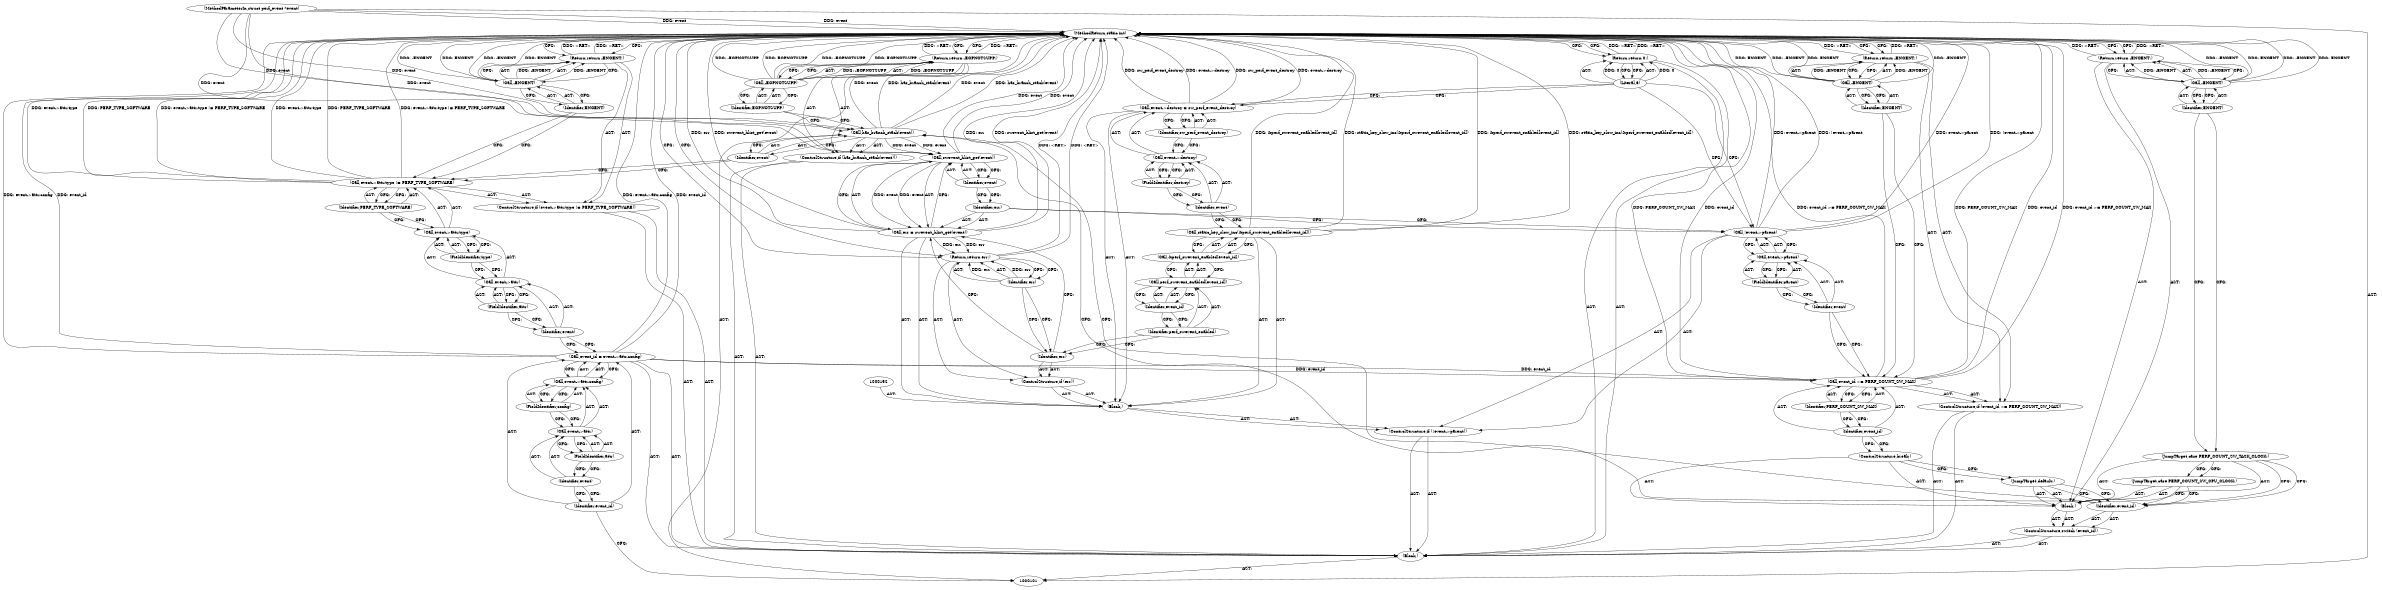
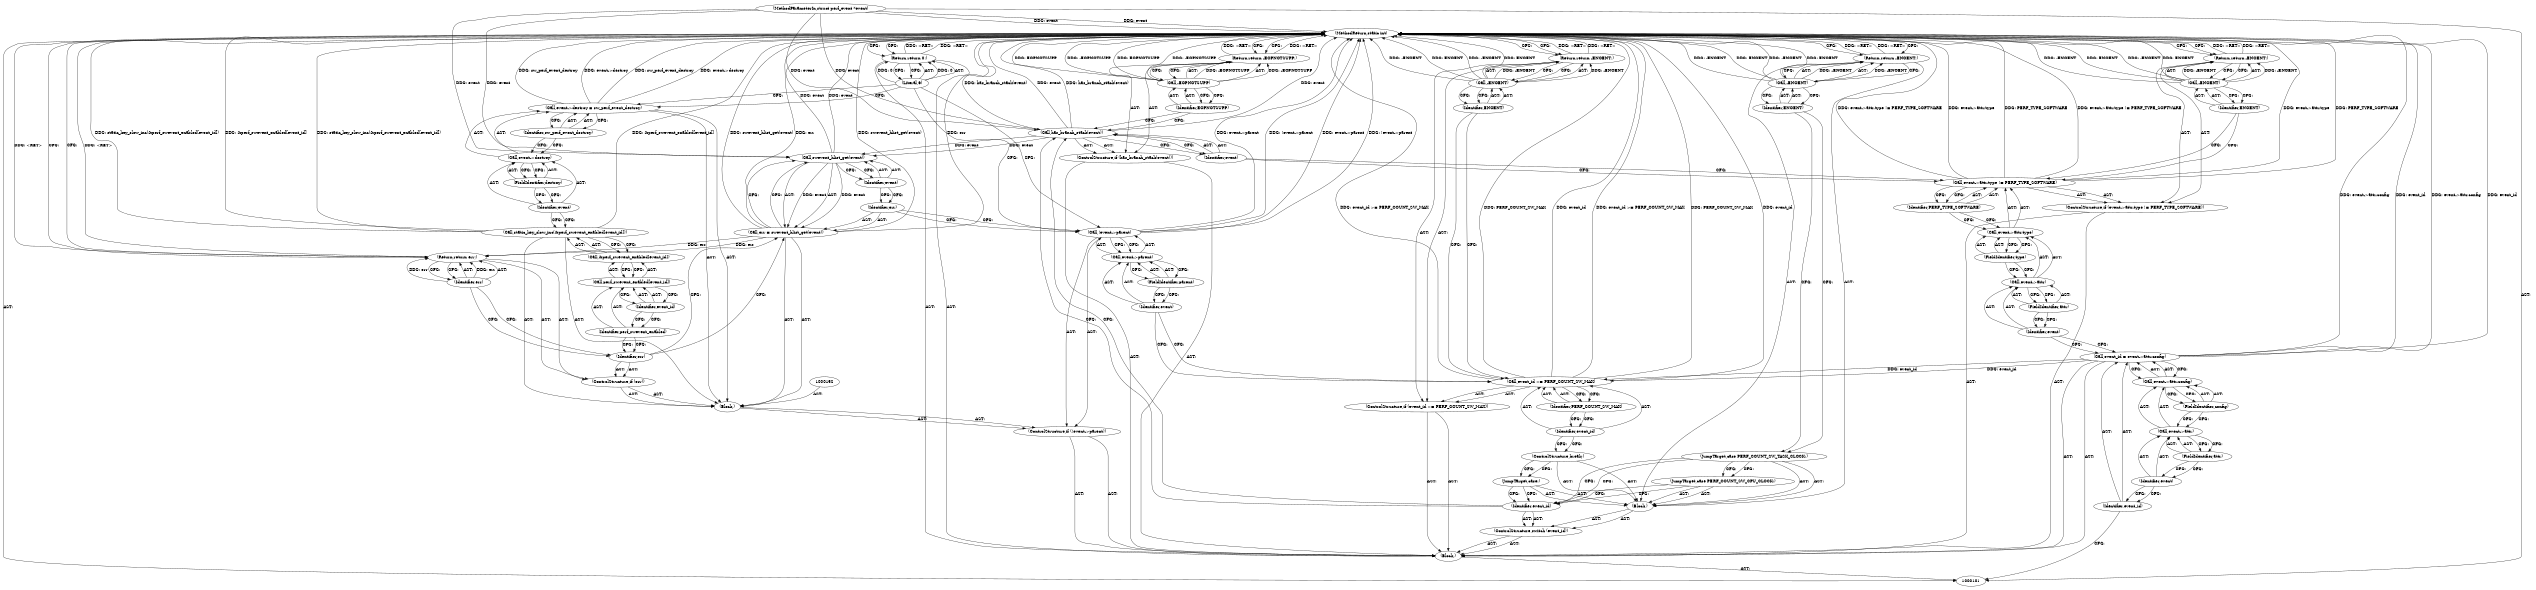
edge "(Return,return -EOPNOTSUPP;)" -> "1000101": now "(MethodReturn,static int)" -> "1000101"
node "(JumpTarget,default:)": label "(JumpTarget,default:)" -> "(JumpTarget,case:)"
